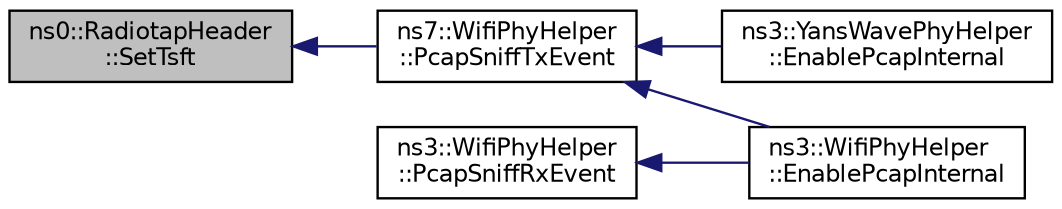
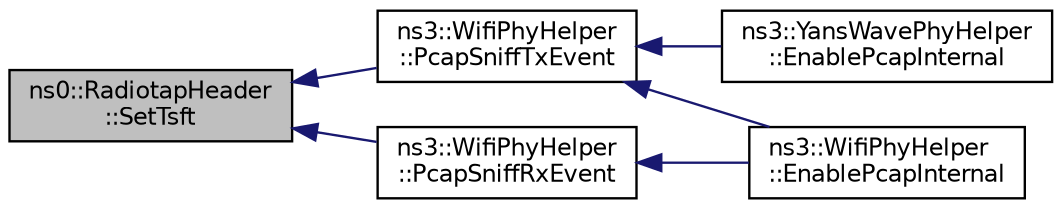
node "ns7::WifiPhyHelper ::PcapSniffTxEvent": label "ns7::WifiPhyHelper ::PcapSniffTxEvent" -> "ns3::WifiPhyHelper ::PcapSniffTxEvent"
edge "ns3::WifiPhyHelper ::PcapSniffRxEvent" -> "ns0::RadiotapHeader ::SetTsft": added
